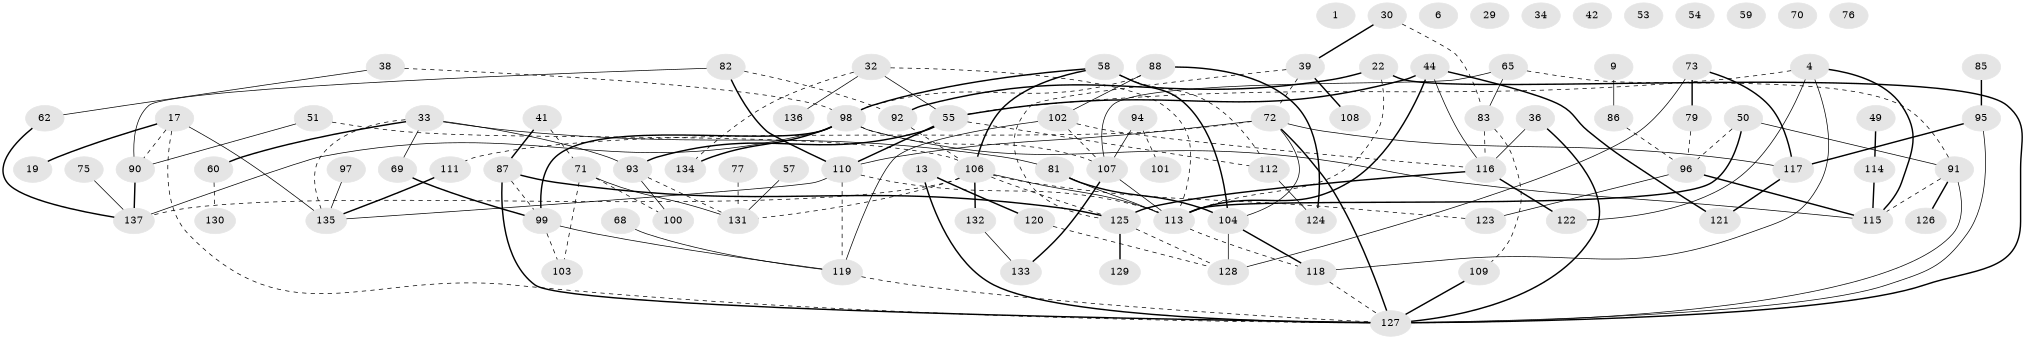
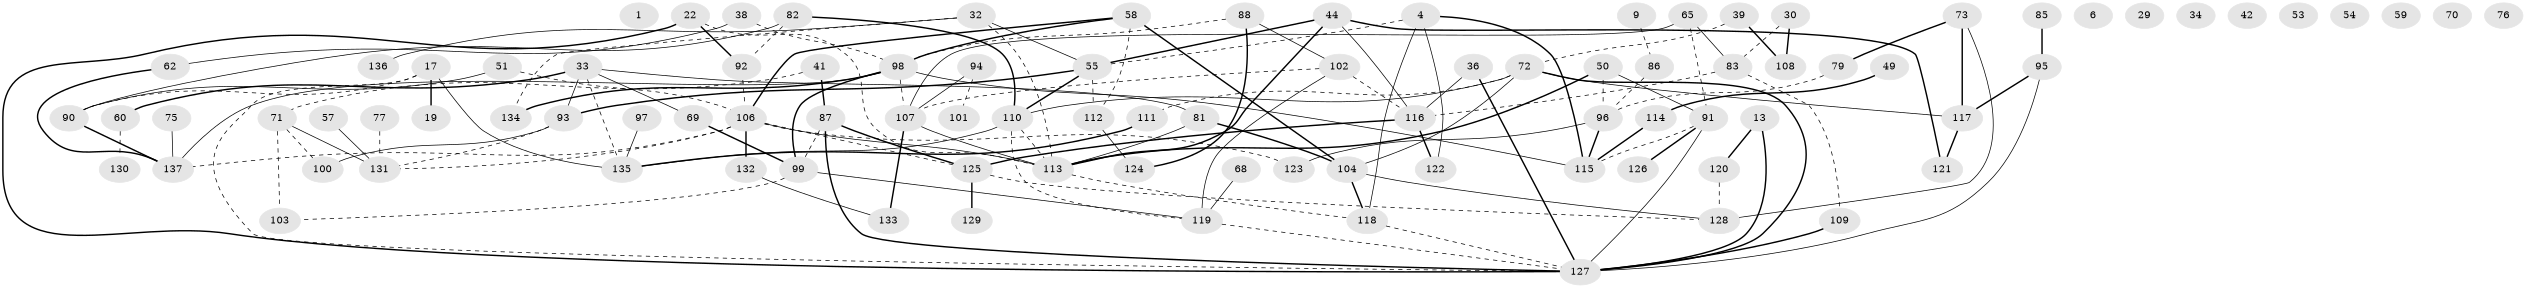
edge "30" -- "39": now "30" -- "108"
edge "9" -- "86": style solid -> dashed
edge "39" -- "125": removed
